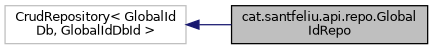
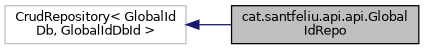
node "cat.santfeliu.api.repo.Global IdRepo": label "cat.santfeliu.api.repo.Global IdRepo" -> "cat.santfeliu.api.api.Global IdRepo"
